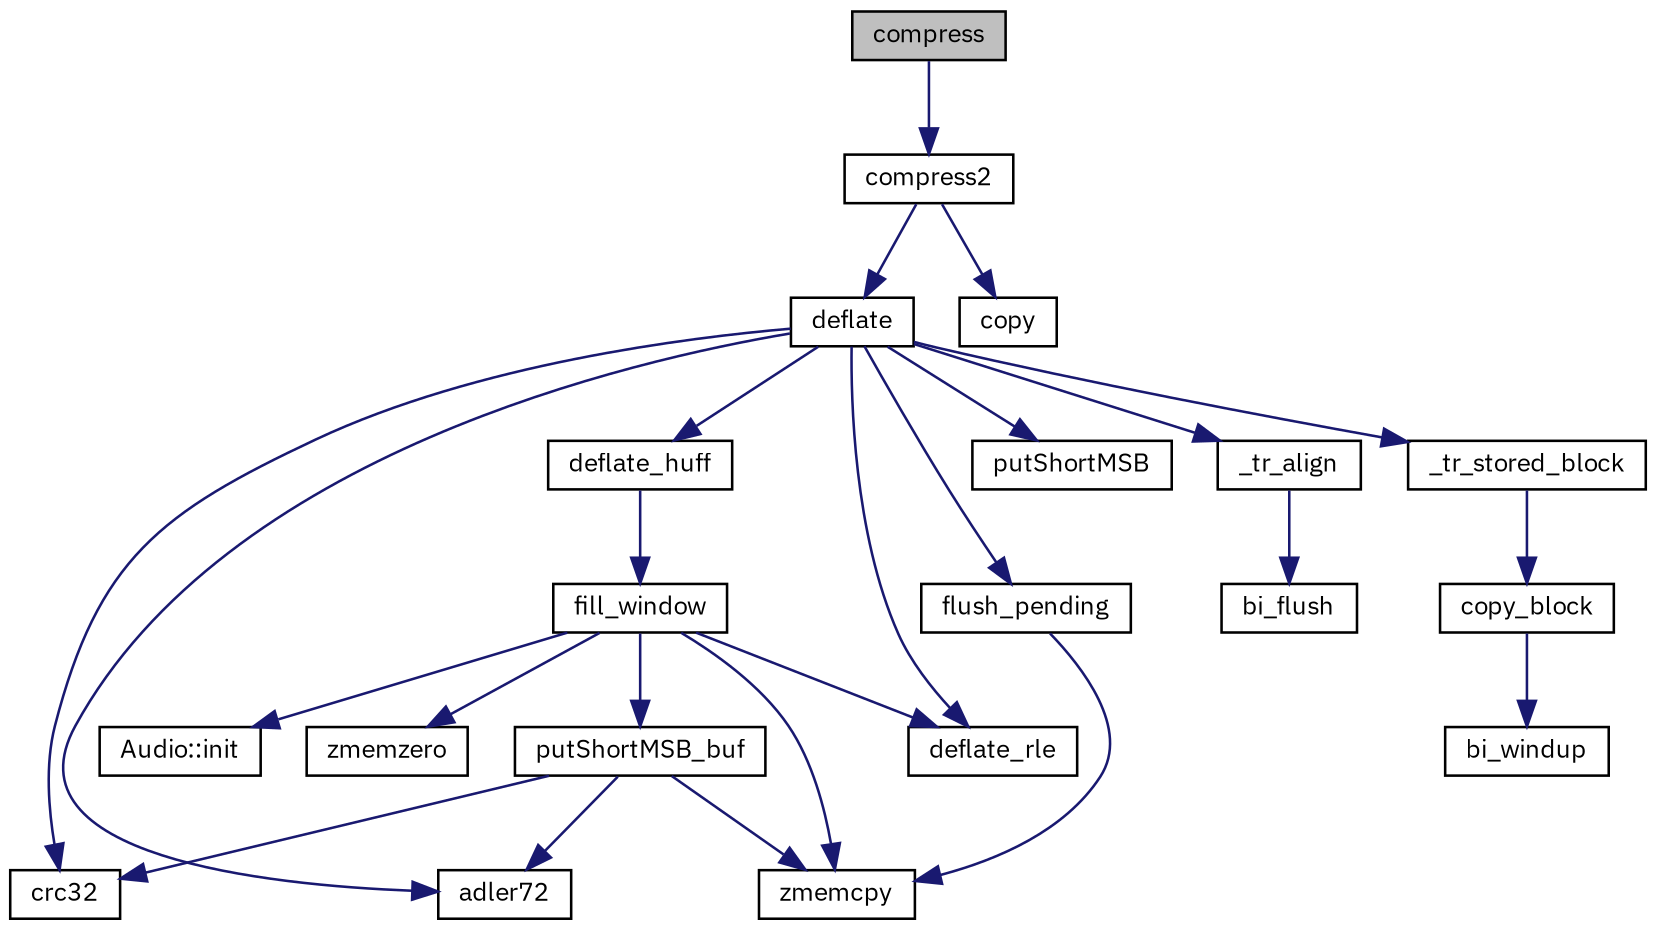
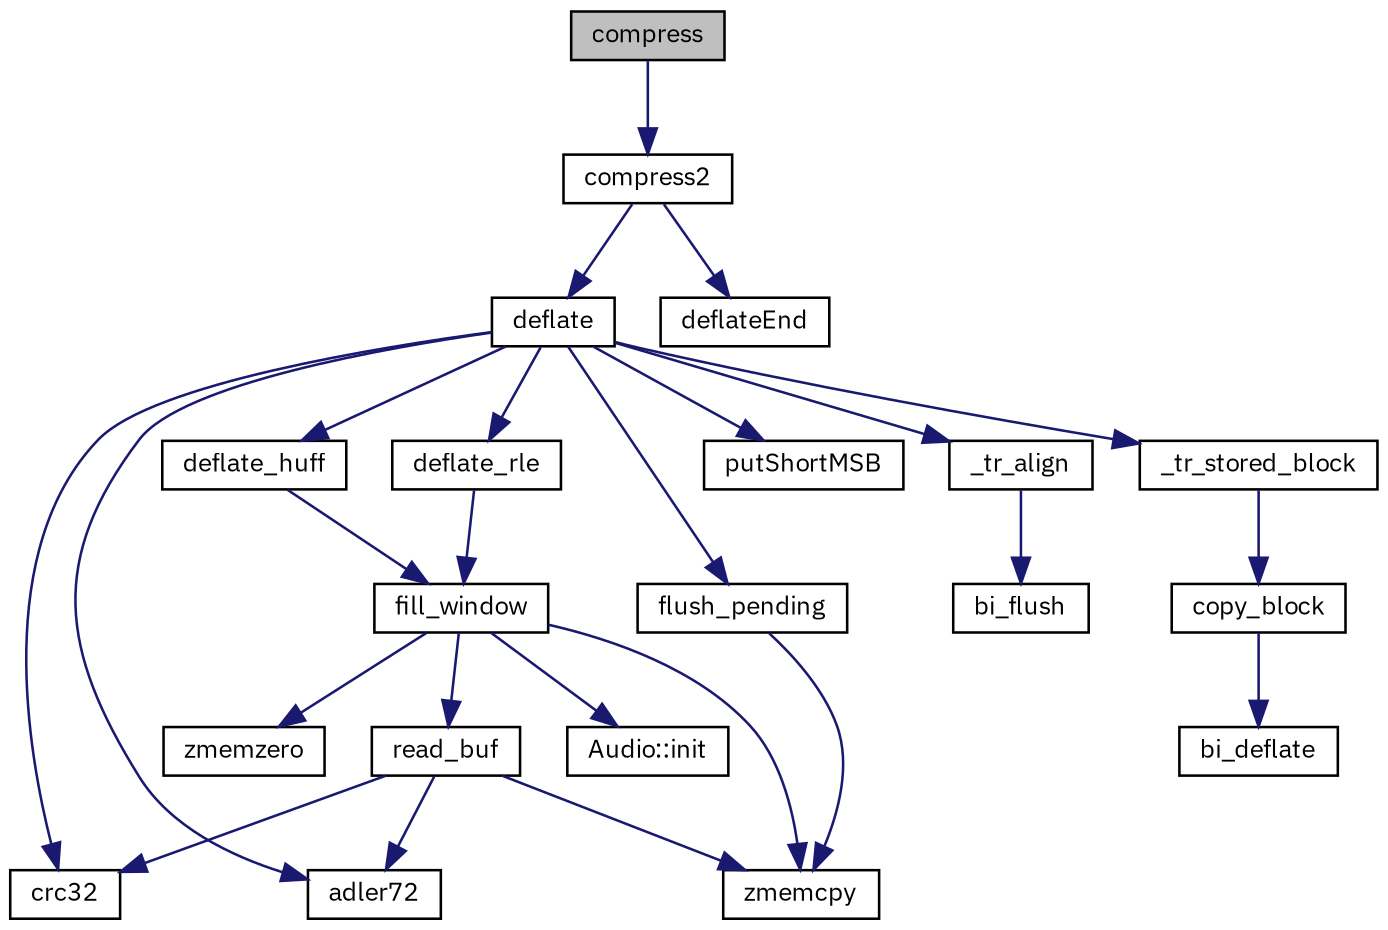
node "copy": label "copy" -> "deflateEnd"
edge "fill_window" -> "deflate_rle": reversed
node "putShortMSB_buf": label "putShortMSB_buf" -> "read_buf"
node "bi_windup": label "bi_windup" -> "bi_deflate"
